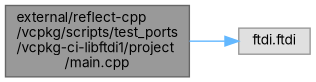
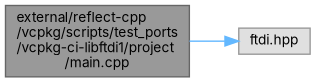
node "ftdi.ftdi": label "ftdi.ftdi" -> "ftdi.hpp"
